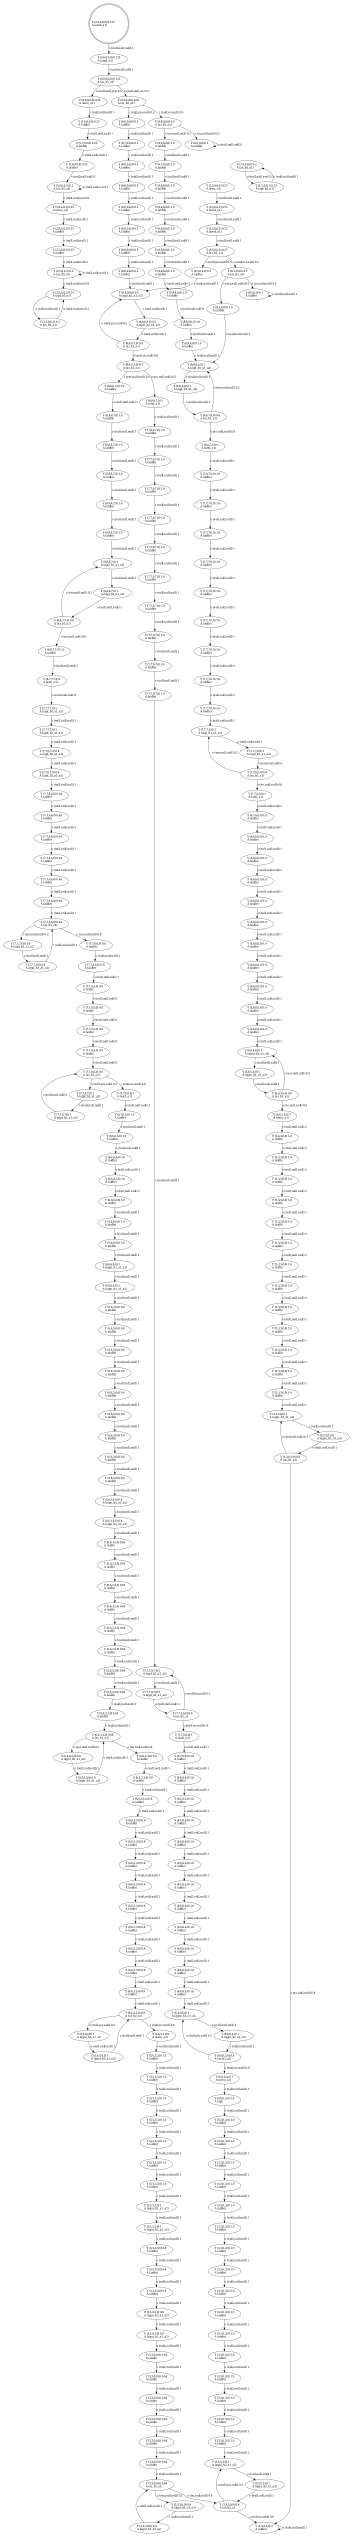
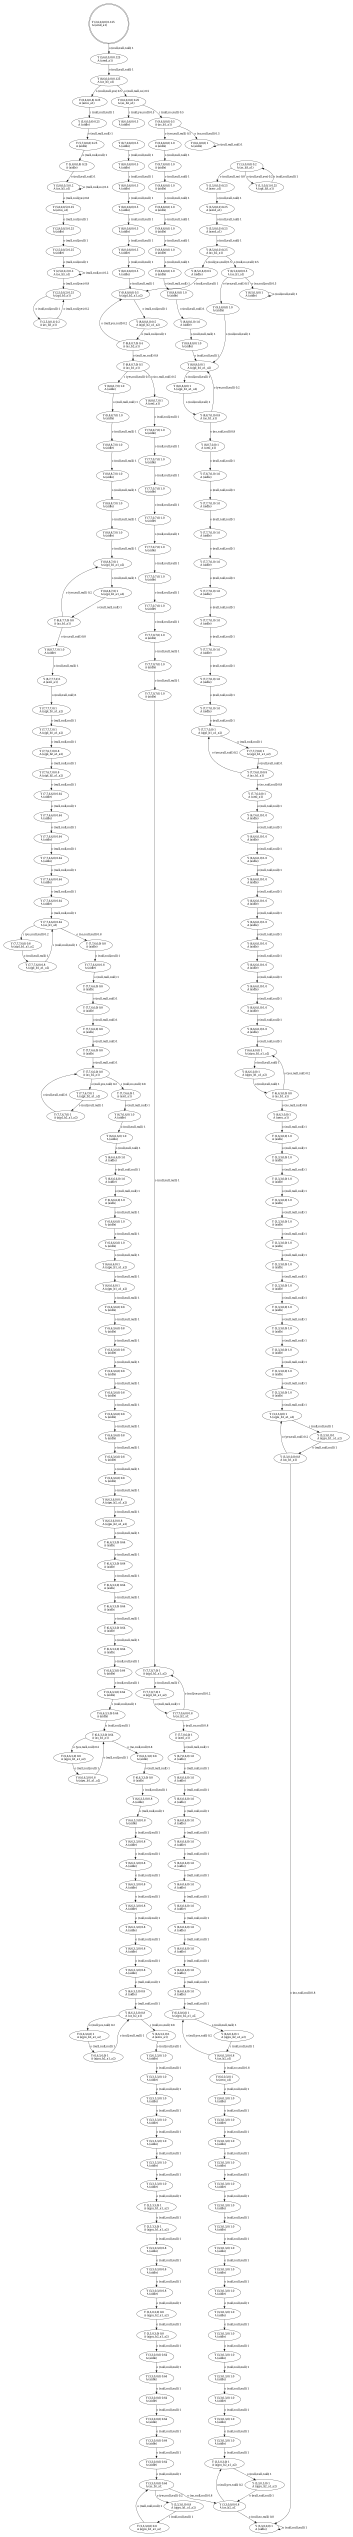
edge "Y (8,6,0,8,0) 0.5 A (aidle)" -> "Y (8,7,0,8,0) 0.5 A (aidle)": removed, label "o (null,null,null) 1"
edge "Y (1,5,0,0,0) 0.2 A (as_b3_a1)" -> "Y (1,5,0,0,0) 0.25 A (amr_a1)": added, label "o (null,null,no) 0.8"
node "Y (3,6,0,3,0) 1.0 A (apl)": label "Y (3,6,0,3,0) 1.0 A (apl)" -> "Y (3,6,0,3,0) 1.0 A (aidle)"
